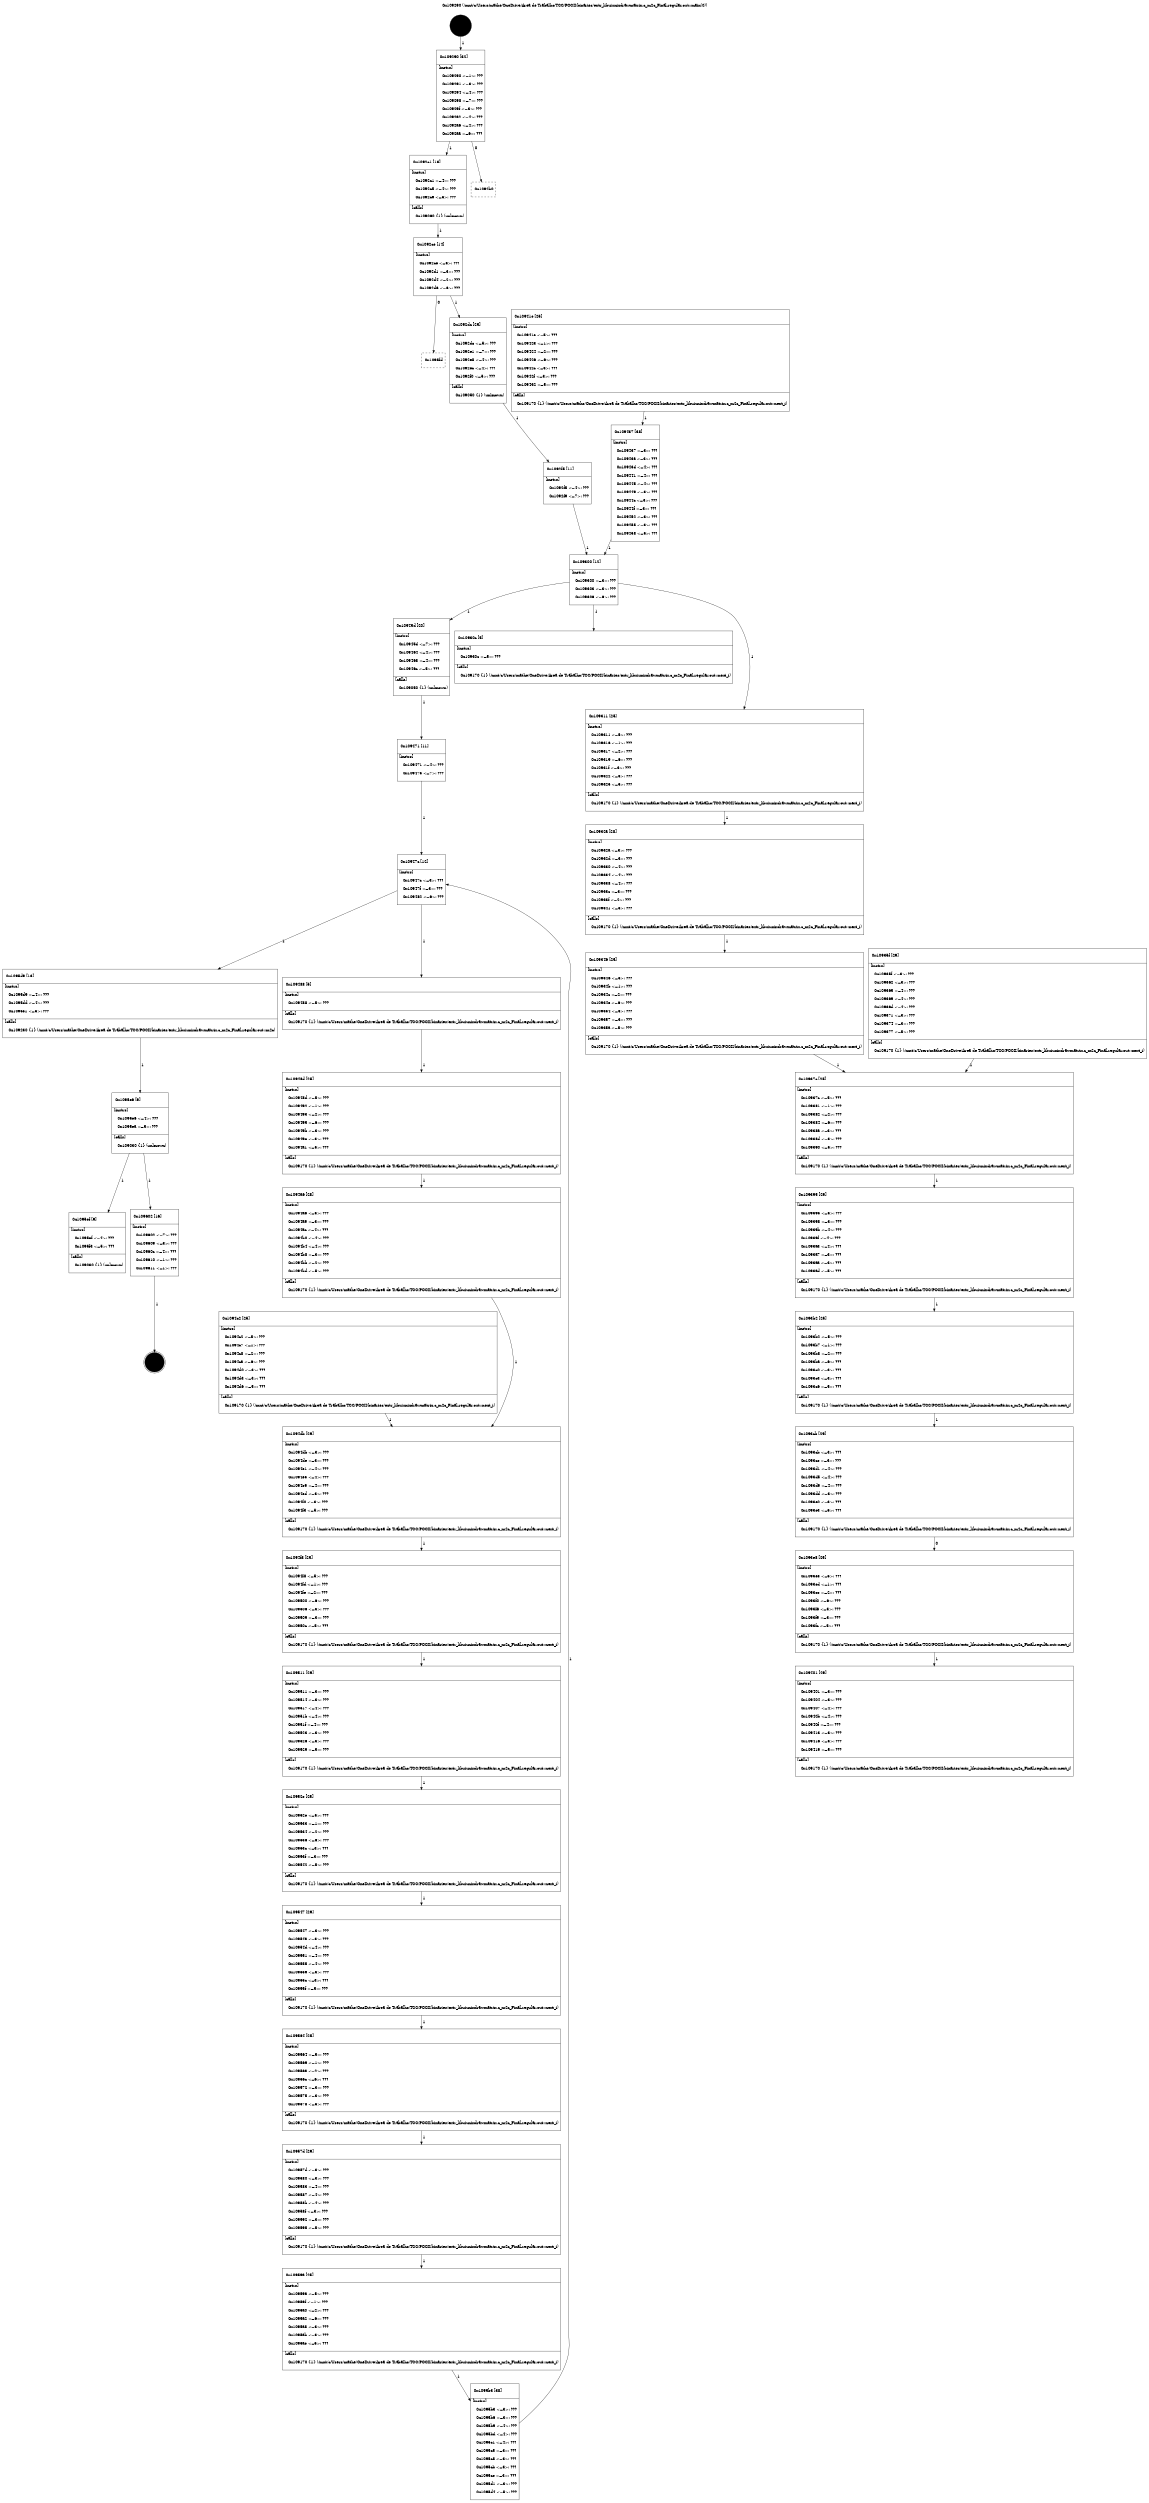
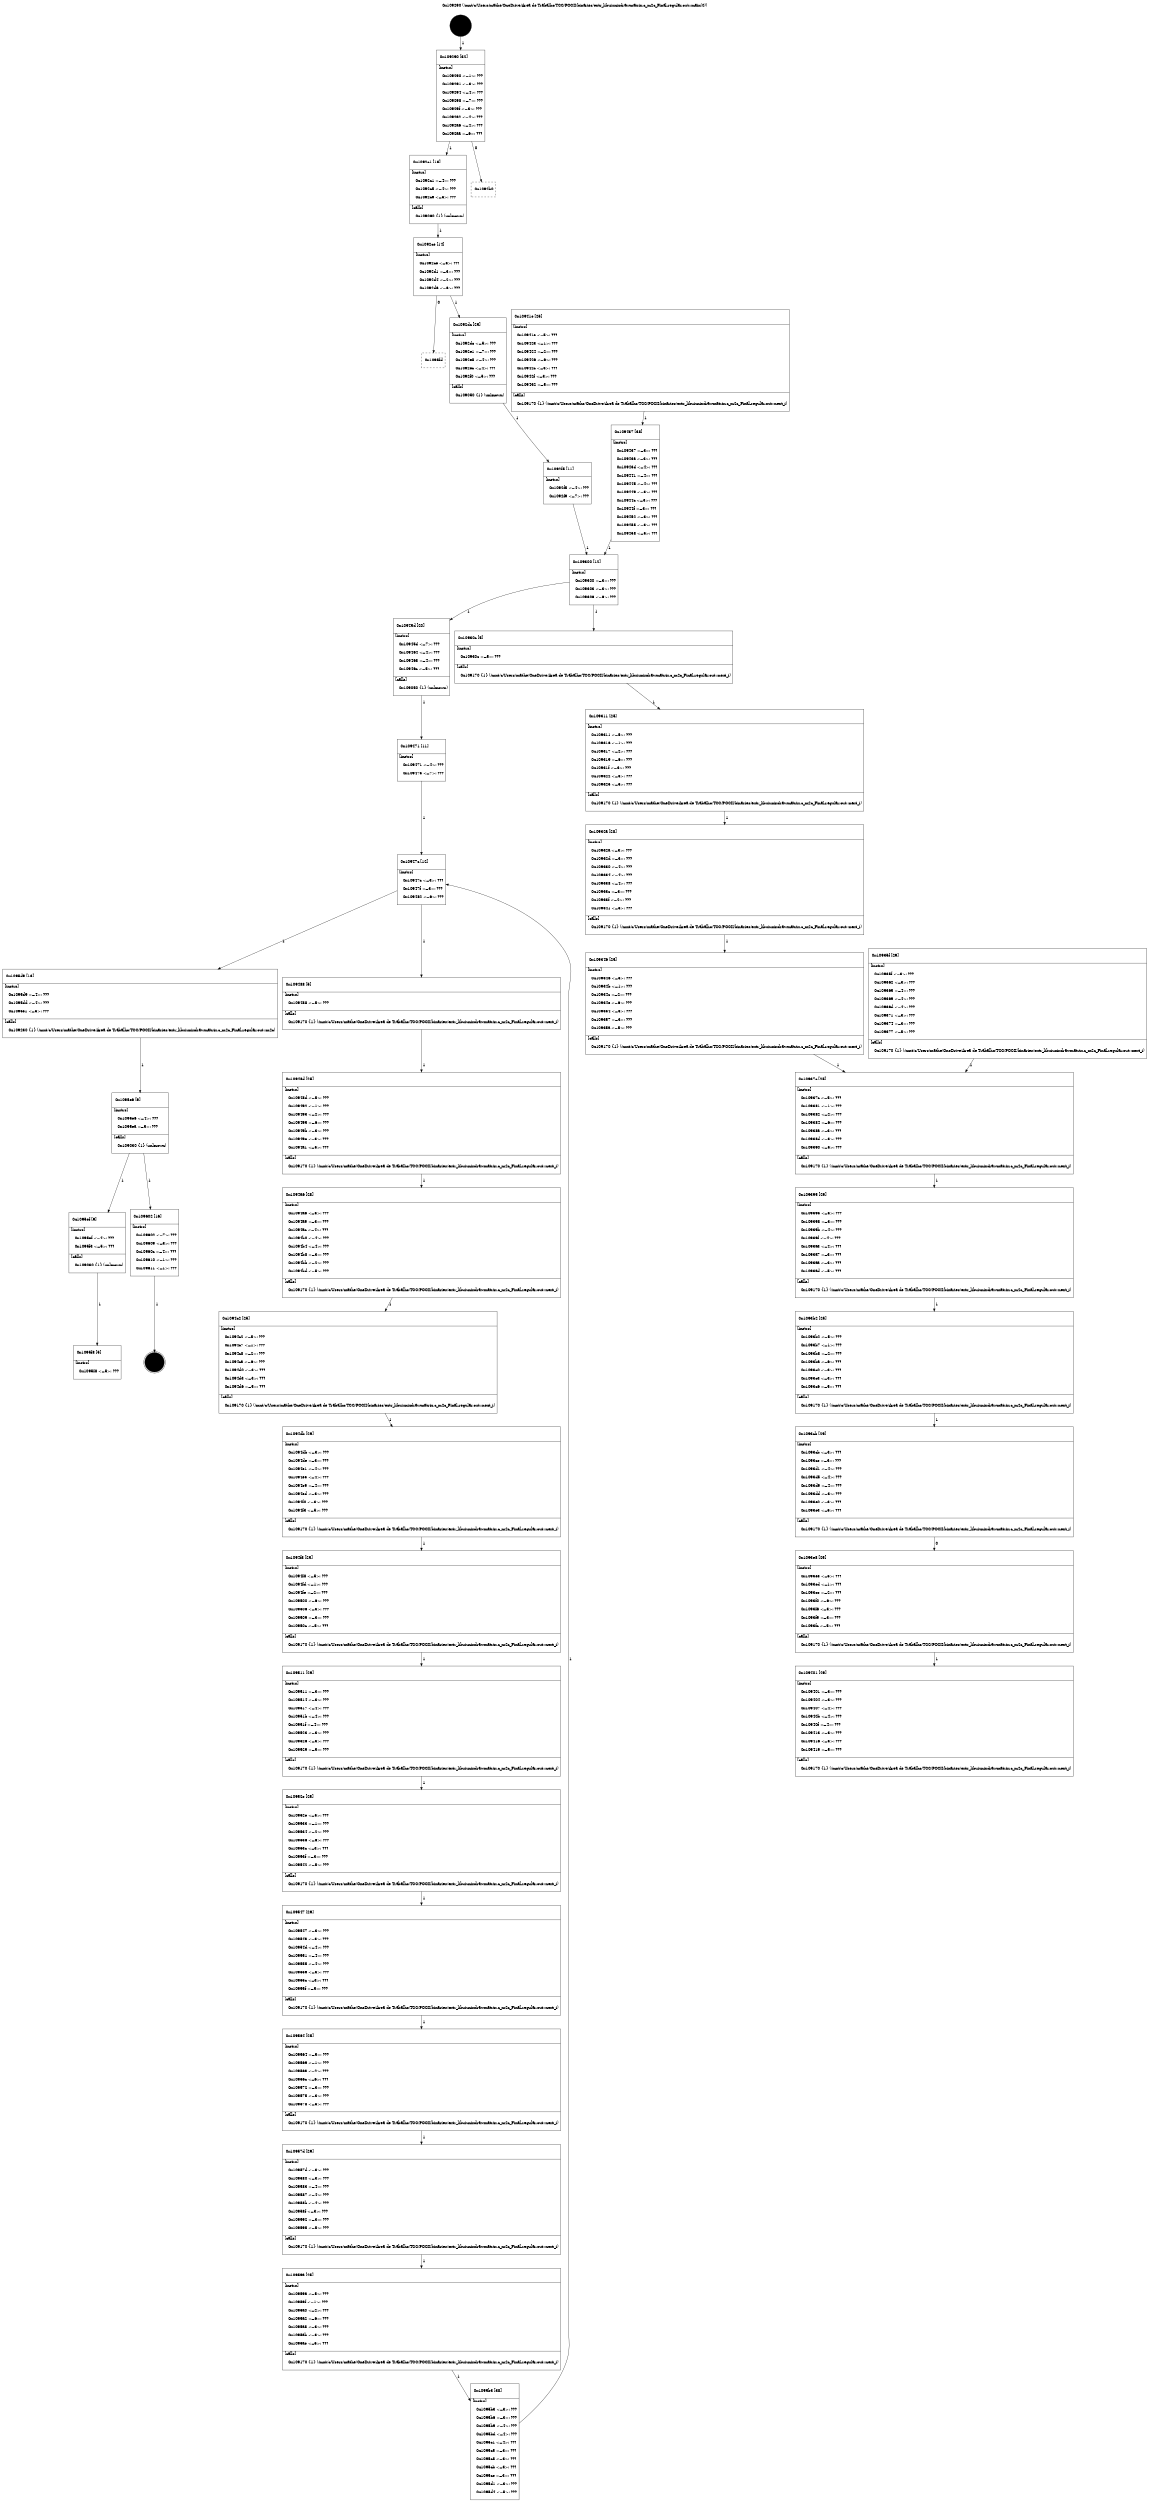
edge "0x109300 [12]" -> "0x109311 [25]": now "0x10930c [5]" -> "0x109311 [25]"
edge "0x1094a6 [28]" -> "0x1094db [29]": now "0x1094a6 [28]" -> "0x1094c2 [25]"
node "0x1095f8 [5]": added
